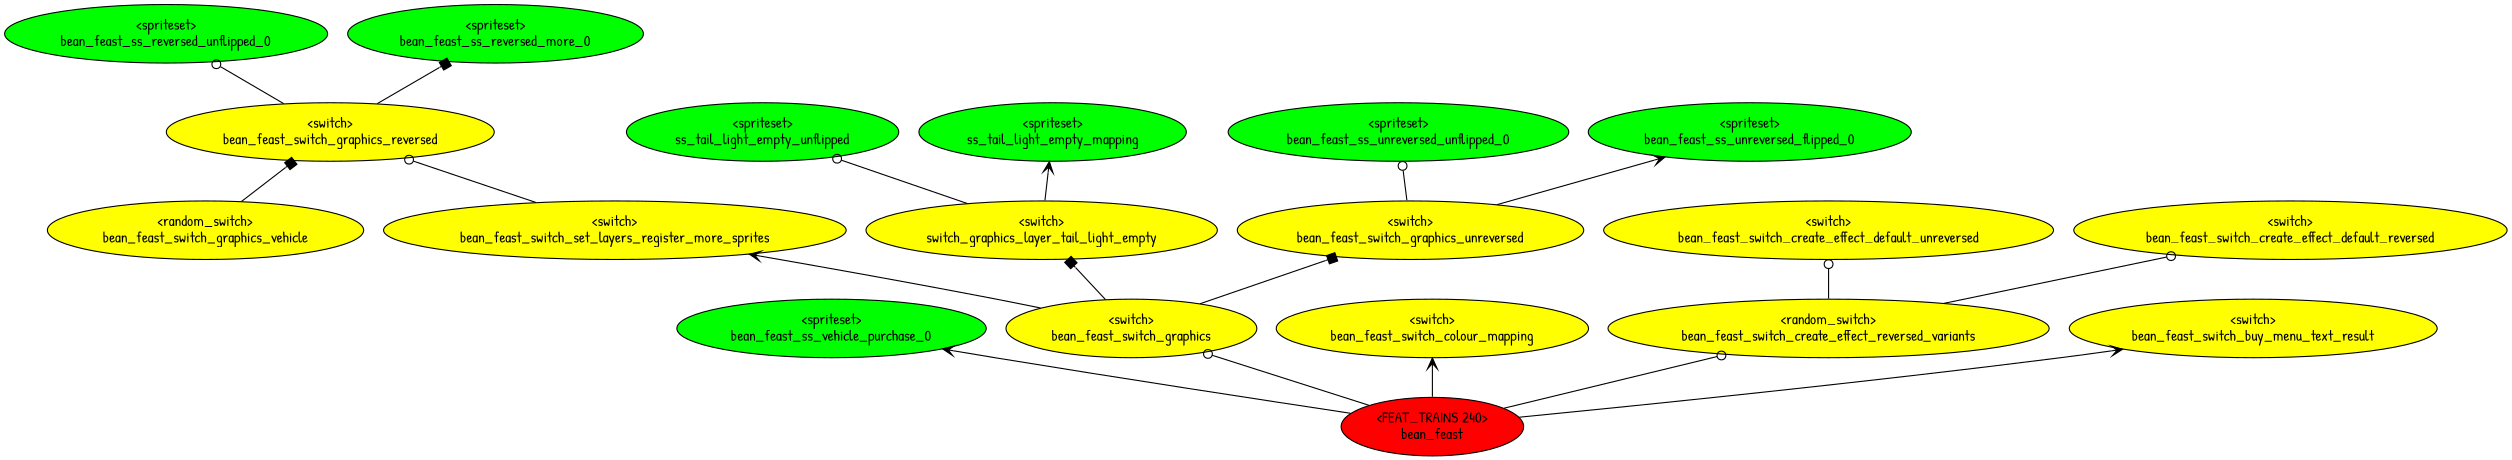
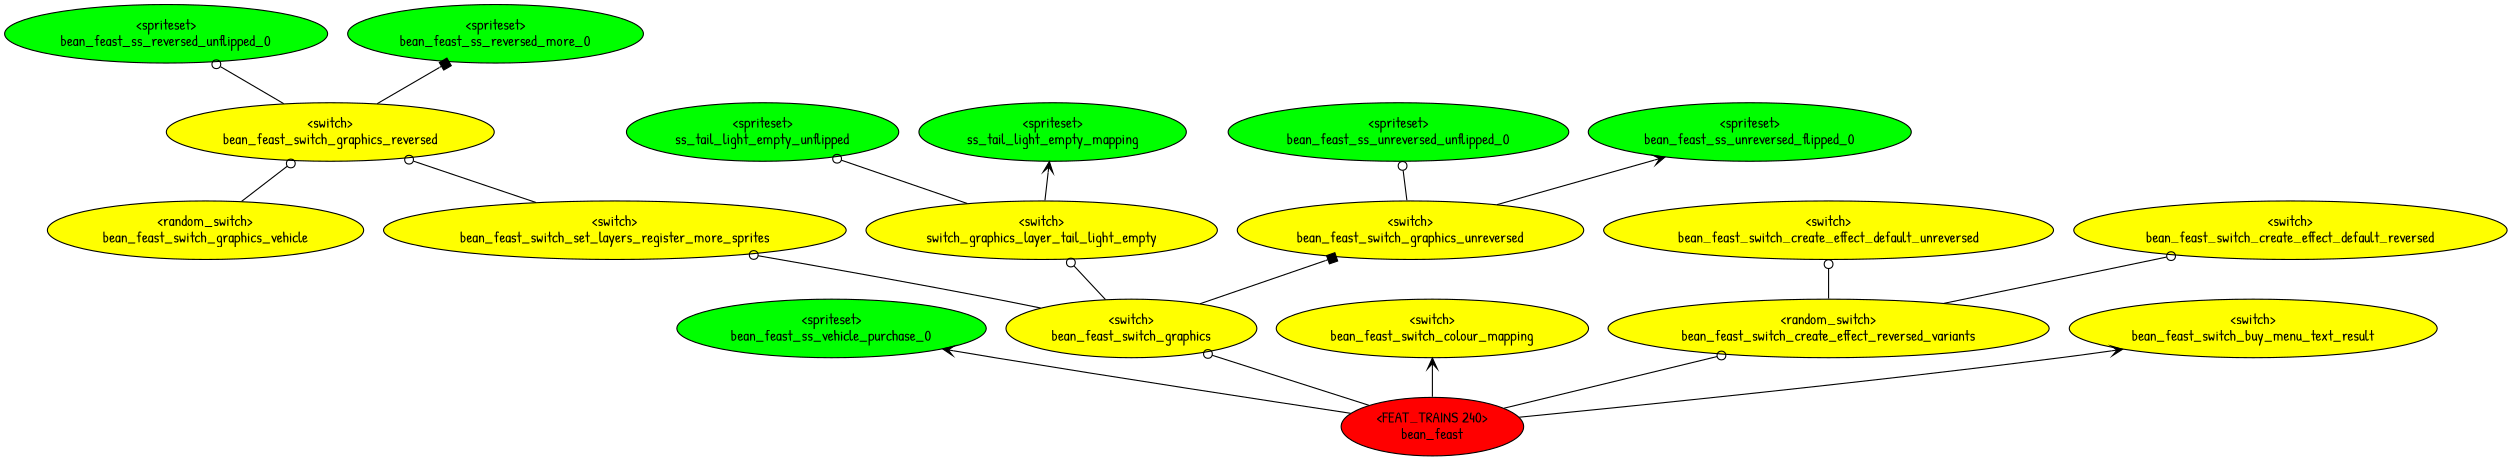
edge "<random_switch> bean_feast_switch_graphics_vehicle" -> "<switch> bean_feast_switch_graphics_reversed": arrowhead box -> odot
edge "<switch> bean_feast_switch_graphics" -> "<switch> bean_feast_switch_set_layers_register_more_sprites": arrowhead vee -> odot
edge "<switch> bean_feast_switch_graphics" -> "<switch> switch_graphics_layer_tail_light_empty": arrowhead box -> odot
